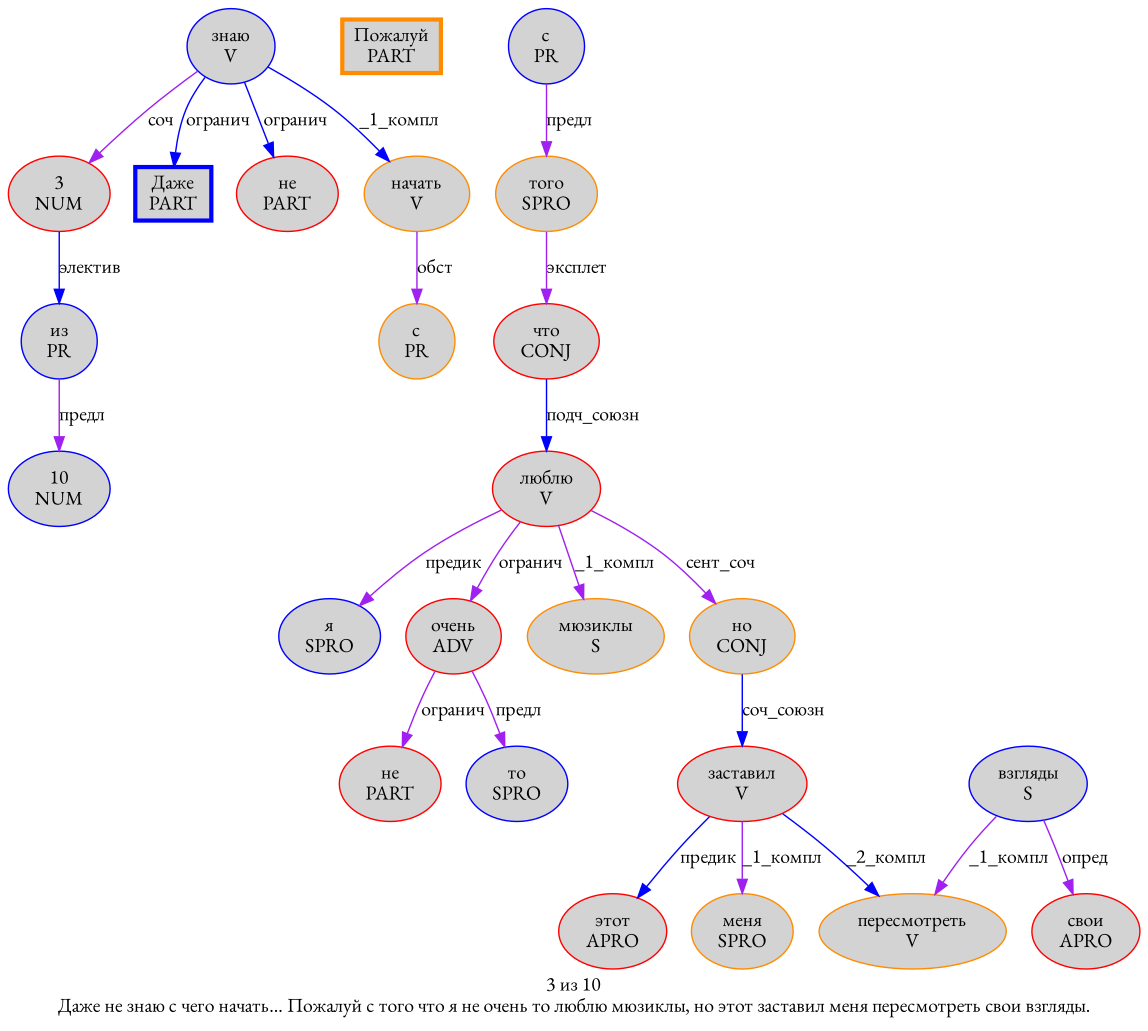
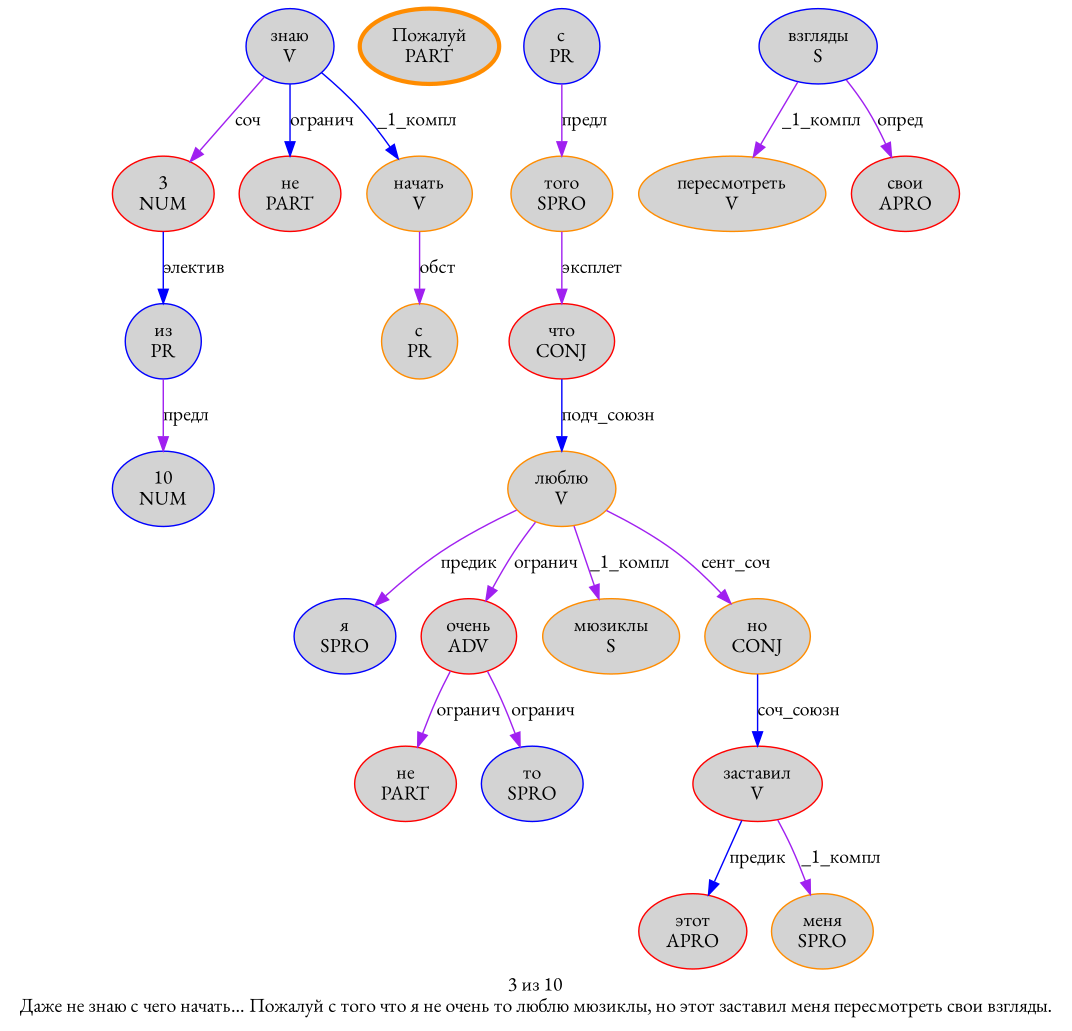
node "Пожалуй PART": shape box -> ellipse
node "Даже PART": removed
node "люблю V": color red -> darkorange
edge "очень ADV" -> "то SPRO": label "предл" -> "огранич"
edge "заставил V" -> "пересмотреть V": removed, label "_2_компл"
